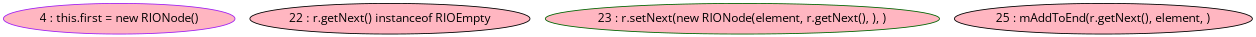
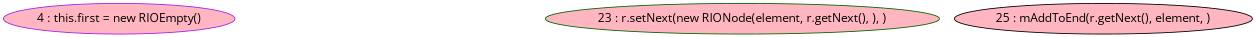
node "4 : this.first = new RIONode()": label "4 : this.first = new RIONode()" -> "4 : this.first = new RIOEmpty()"
node "22 : r.getNext() instanceof RIOEmpty": removed
